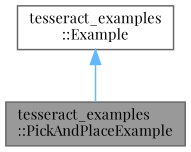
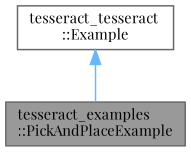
node "tesseract_examples ::Example": label "tesseract_examples ::Example" -> "tesseract_tesseract ::Example"
